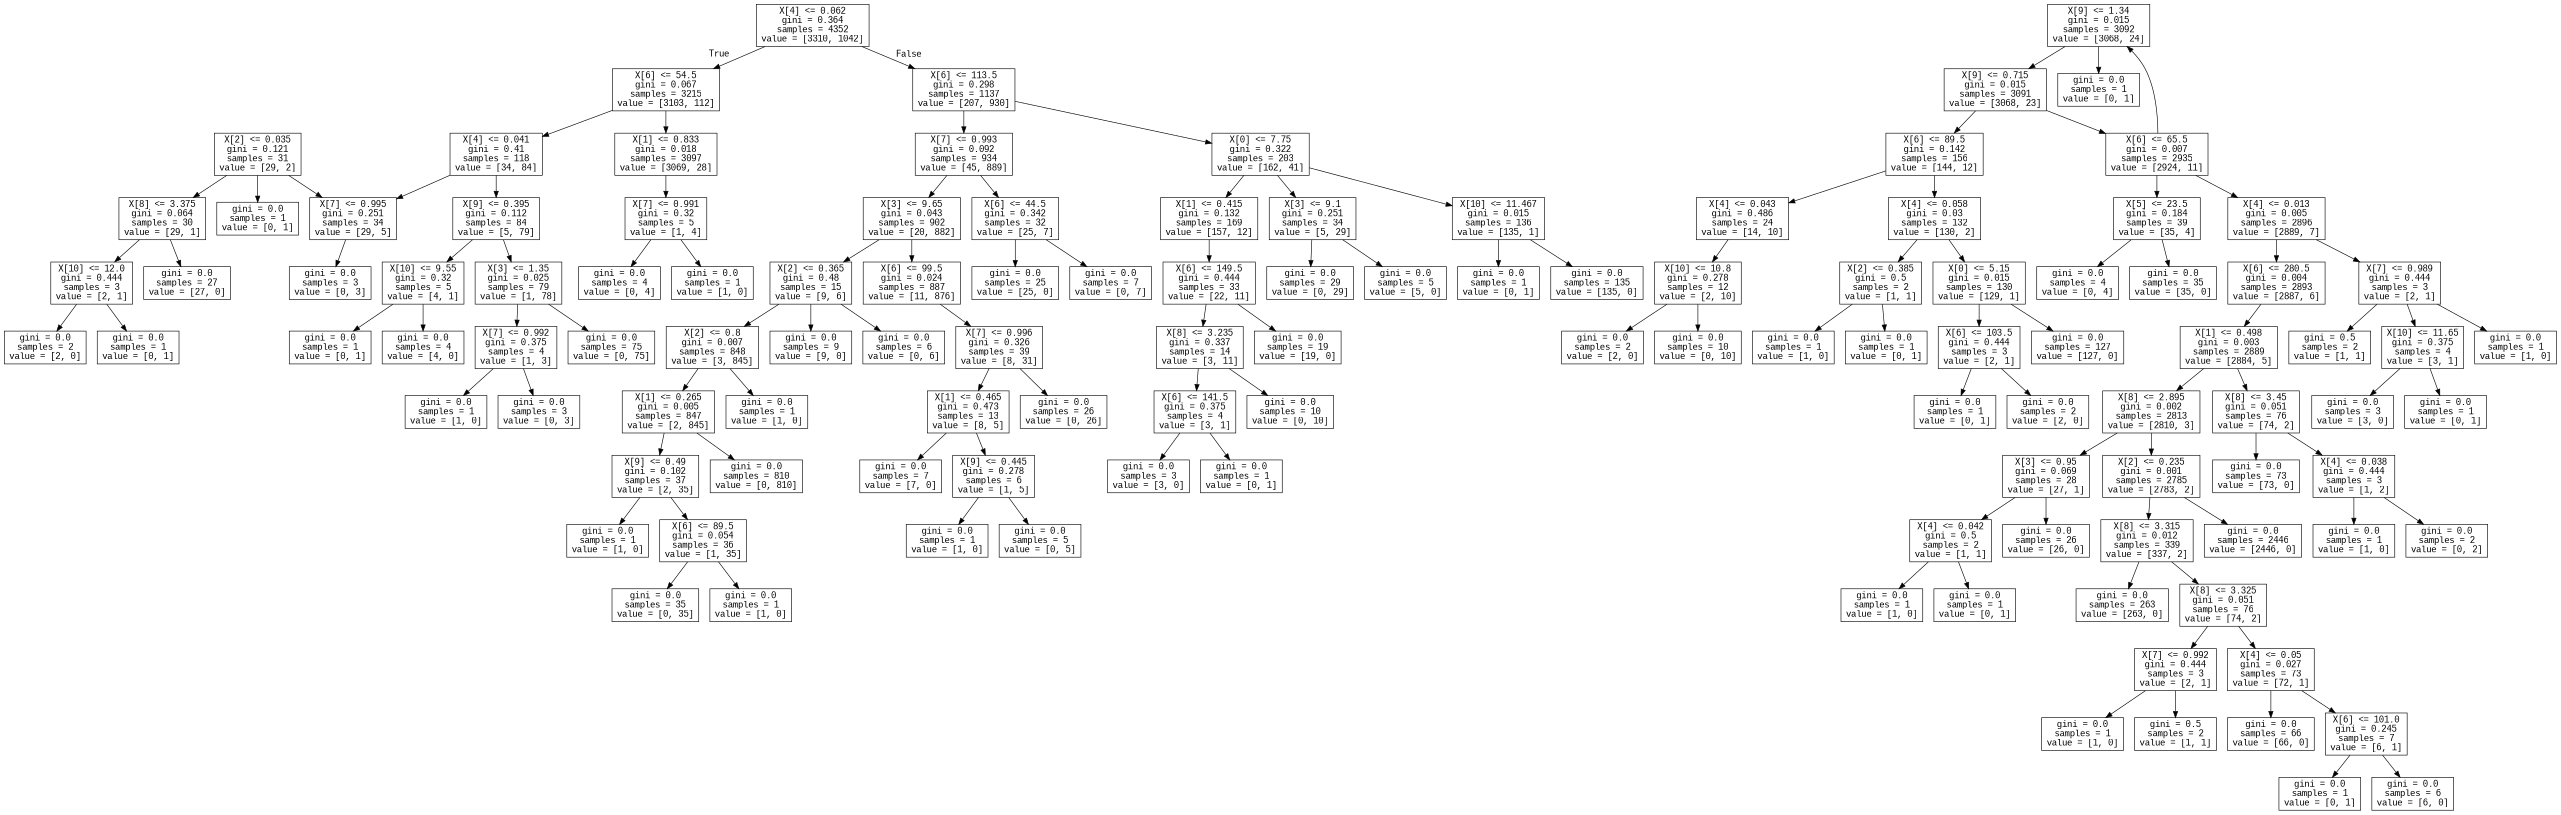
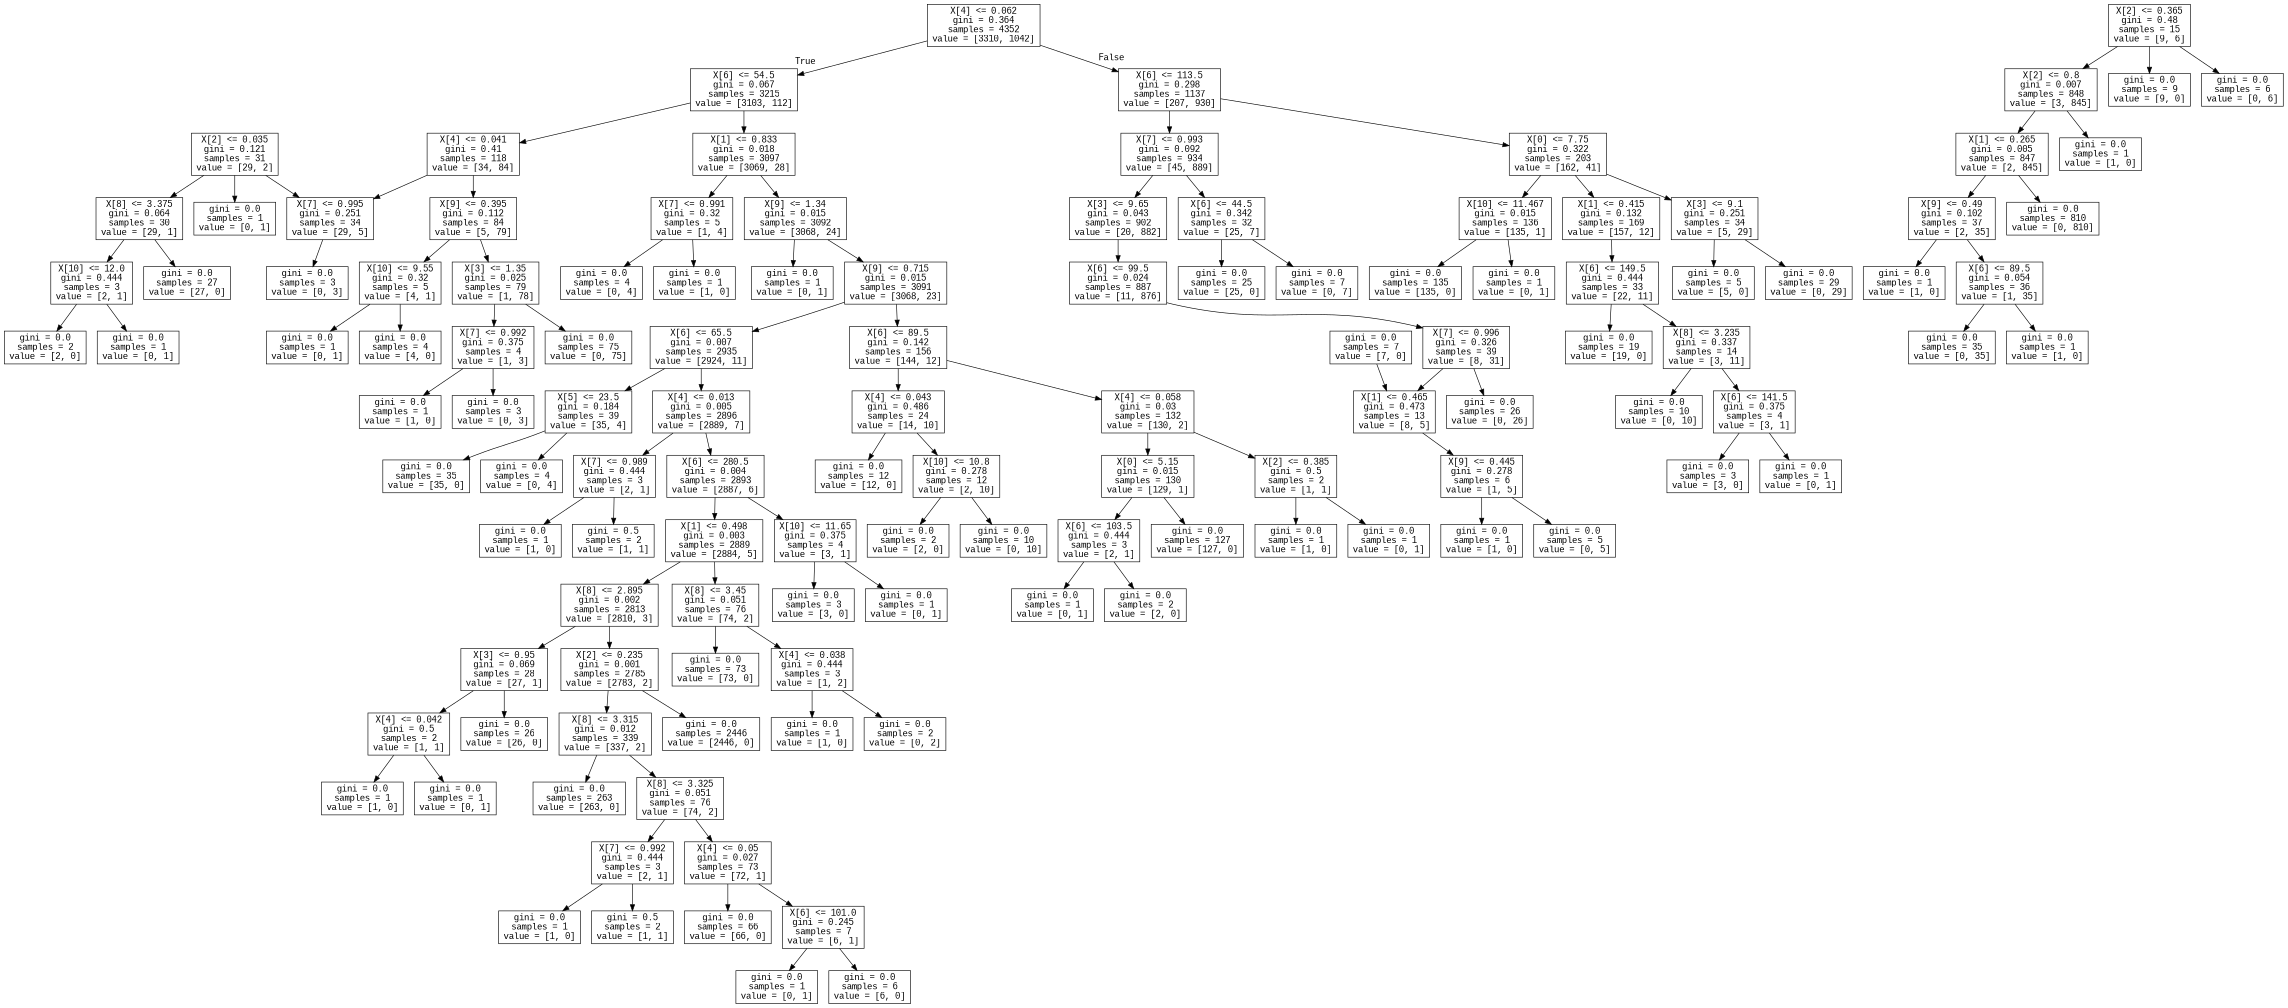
edge "X[6] <= 65.5 gini = 0.007 samples = 2935 value = [2924, 11]" -> "X[9] <= 1.34 gini = 0.015 samples = 3092 value = [3068, 24]": now "X[1] <= 0.833 gini = 0.018 samples = 3097 value = [3069, 28]" -> "X[9] <= 1.34 gini = 0.015 samples = 3092 value = [3068, 24]"
edge "X[3] <= 9.65 gini = 0.043 samples = 902 value = [20, 882]" -> "X[2] <= 0.365 gini = 0.48 samples = 15 value = [9, 6]": removed
edge "X[7] <= 0.989 gini = 0.444 samples = 3 value = [2, 1]" -> "X[10] <= 11.65 gini = 0.375 samples = 4 value = [3, 1]": now "X[6] <= 280.5 gini = 0.004 samples = 2893 value = [2887, 6]" -> "X[10] <= 11.65 gini = 0.375 samples = 4 value = [3, 1]"
edge "X[1] <= 0.465 gini = 0.473 samples = 13 value = [8, 5]" -> "gini = 0.0 samples = 7 value = [7, 0]": reversed
node "gini = 0.0 samples = 12 value = [12, 0]": added
